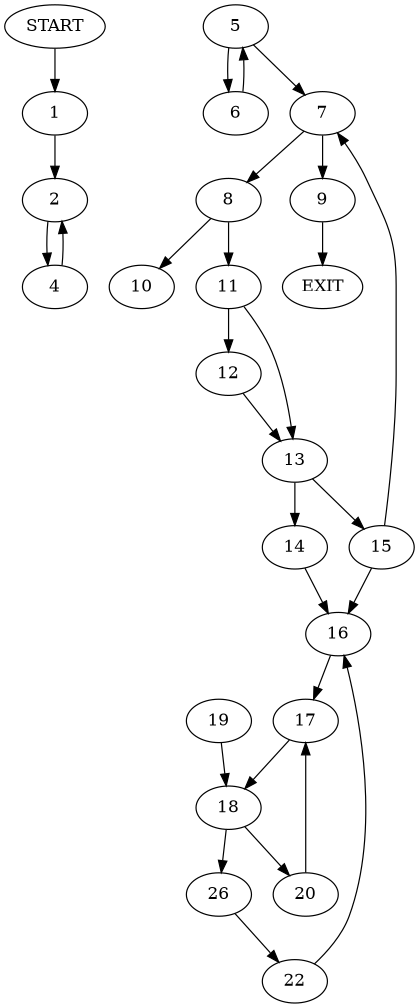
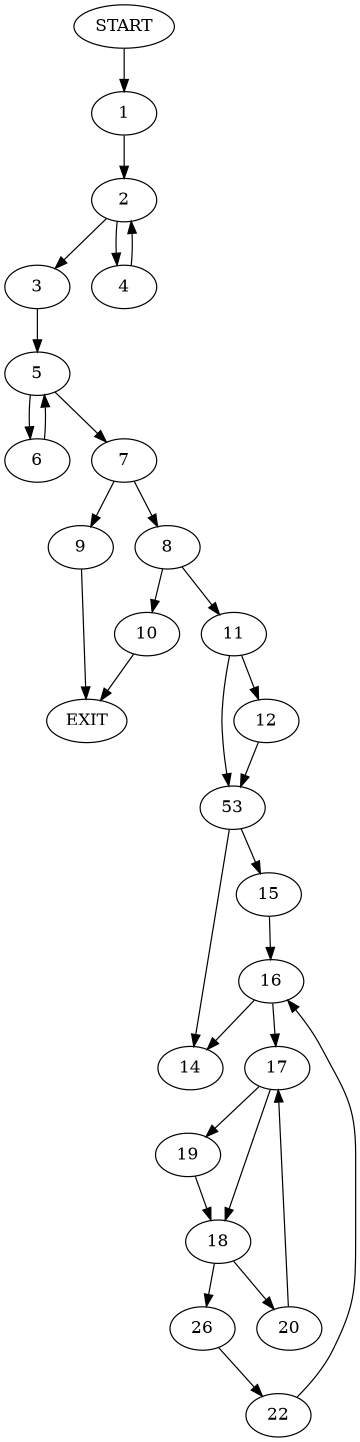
node "3": added
edge "15" -> "7": removed
node "13": label "13" -> "53"
edge "14" -> "16": reversed
edge "10" -> "EXIT": added
edge "17" -> "19": added
